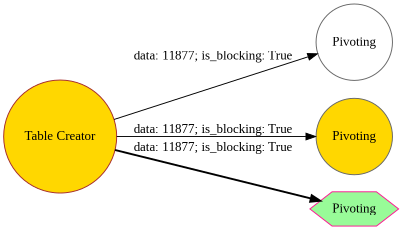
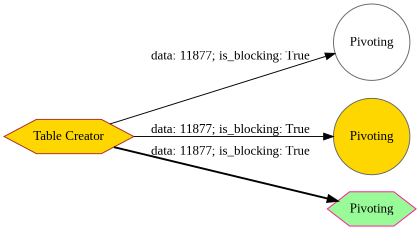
node "Table Creator": shape circle -> hexagon
